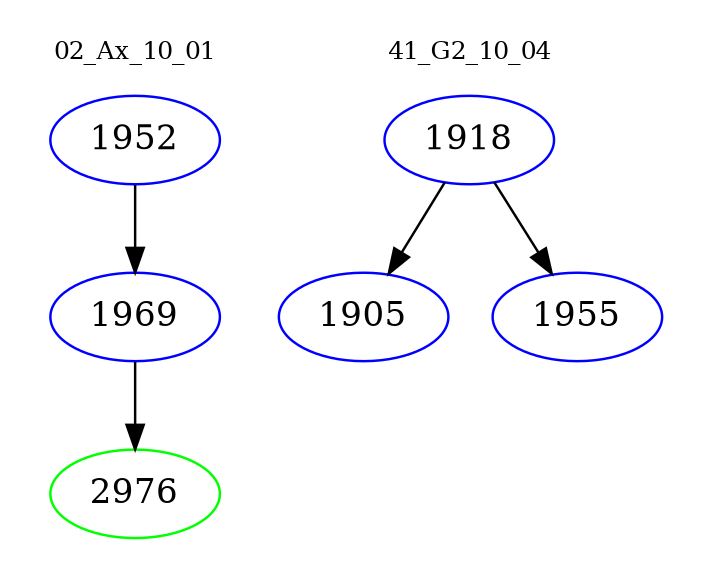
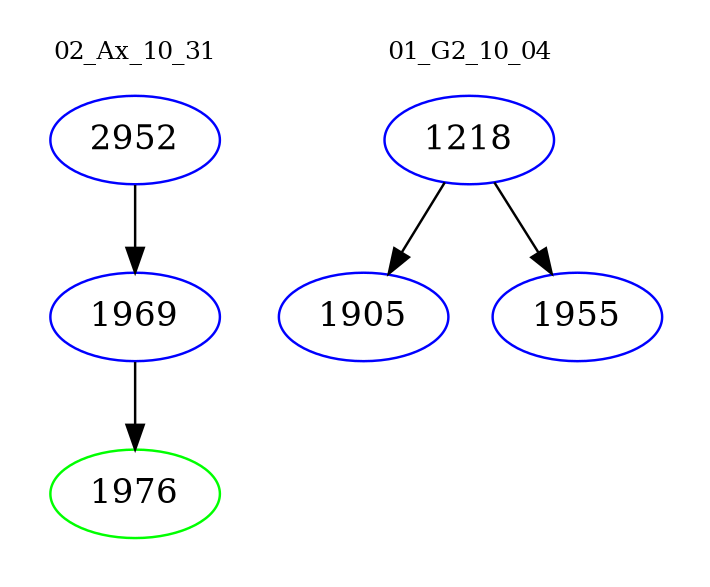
cluster "02_Ax_10_01": label "02_Ax_10_01" -> "02_Ax_10_31"
cluster "41_G2_10_04": label "41_G2_10_04" -> "01_G2_10_04"
node "1952": label "1952" -> "2952"
node "1918": label "1918" -> "1218"
node "2976": label "2976" -> "1976"
